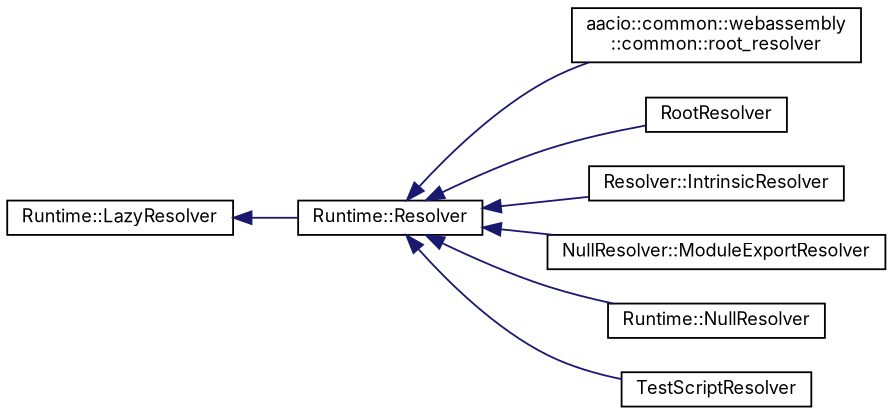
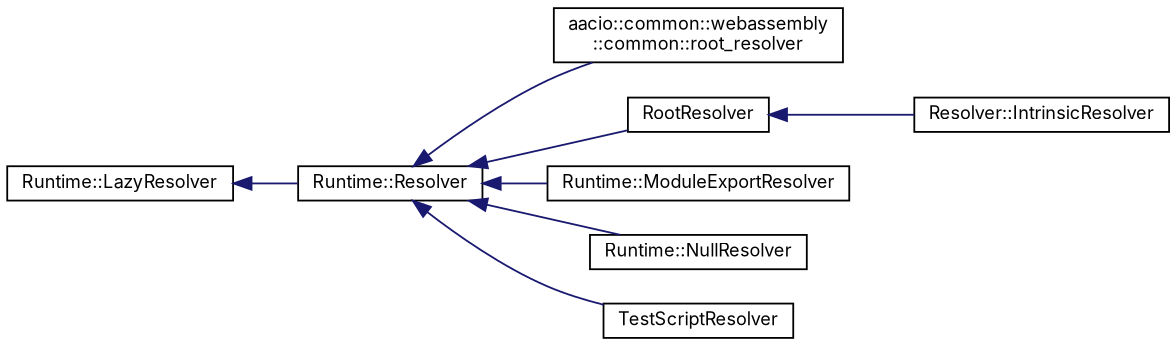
edge "Resolver::IntrinsicResolver" -> "Runtime::Resolver": now "Resolver::IntrinsicResolver" -> "RootResolver"
node "NullResolver::ModuleExportResolver": label "NullResolver::ModuleExportResolver" -> "Runtime::ModuleExportResolver"
